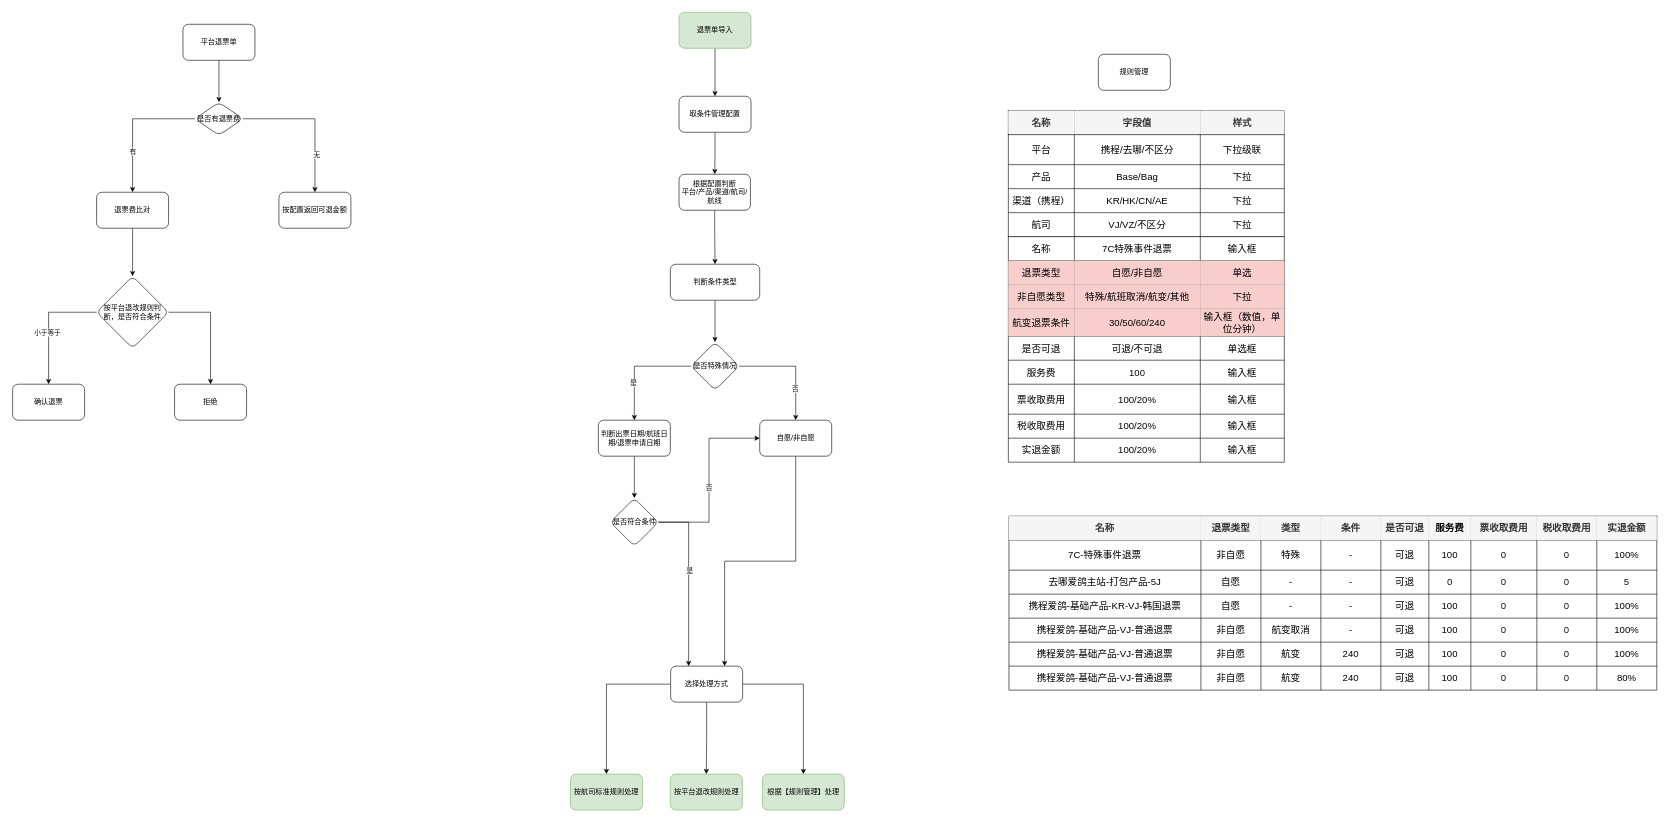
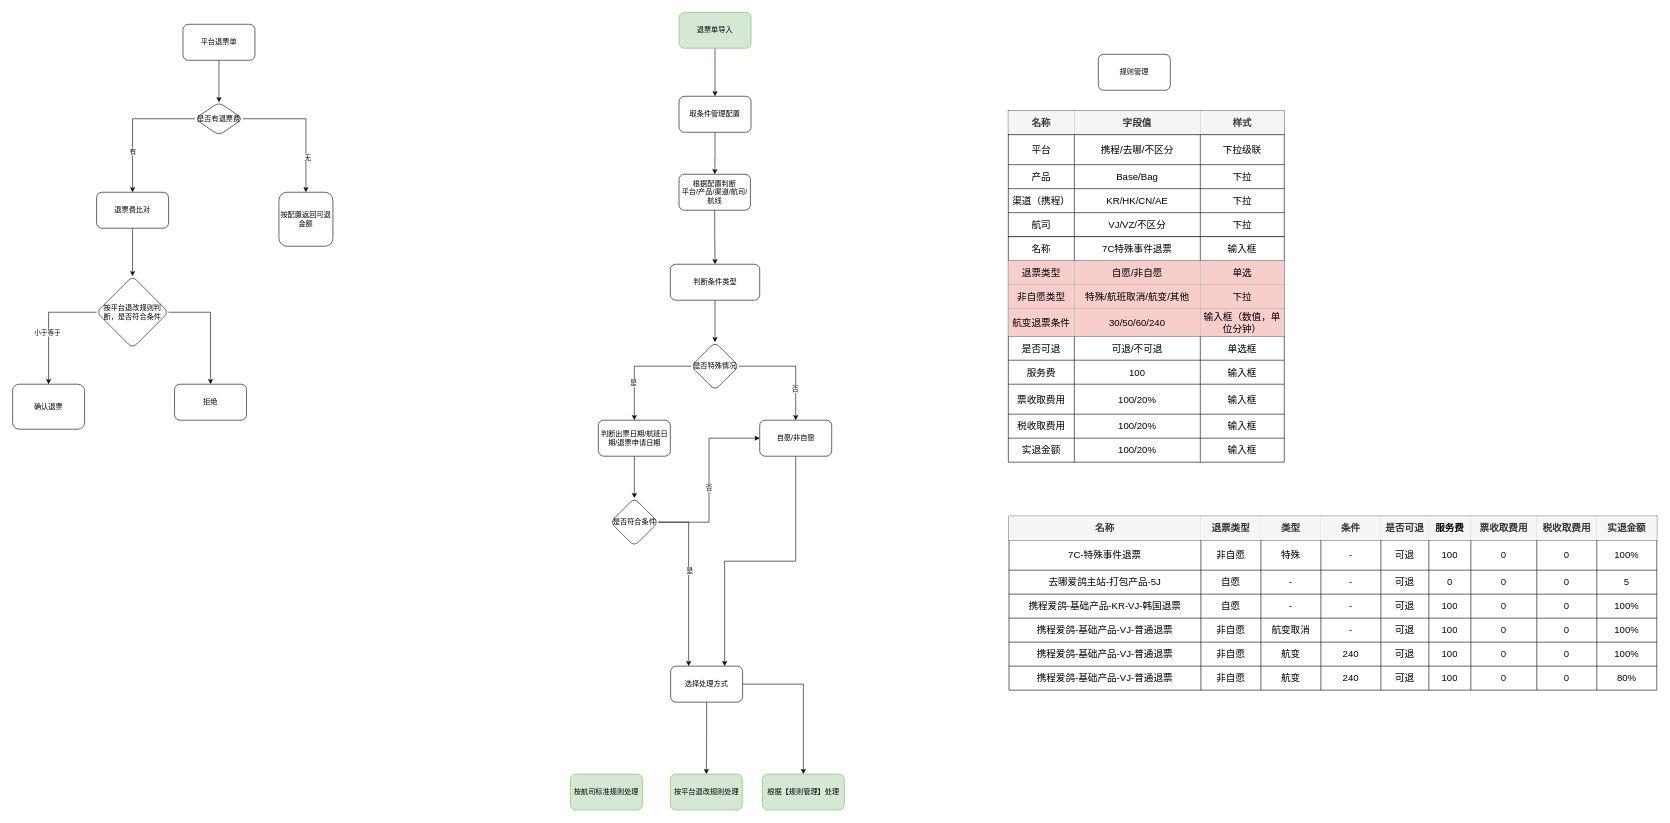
node "按配置返回可退金额": size 72x36 -> 54x54
node "确认退票": size 72x36 -> 72x45
edge "选择处理方式" -> "按航司标准规则处理": removed
